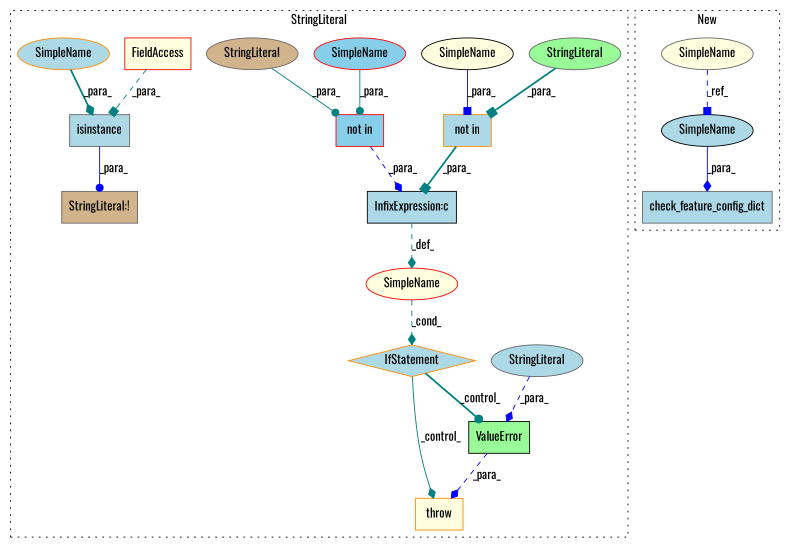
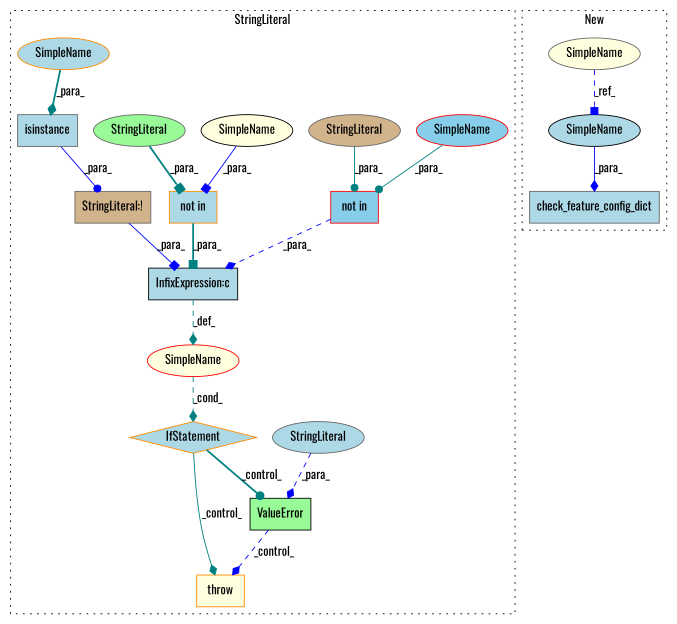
node "FieldAccess": removed
edge "StringLiteral:!" -> "InfixExpression:c": added, label "_para_"
edge "ValueError" -> "throw": label "_para_" -> "_control_"
